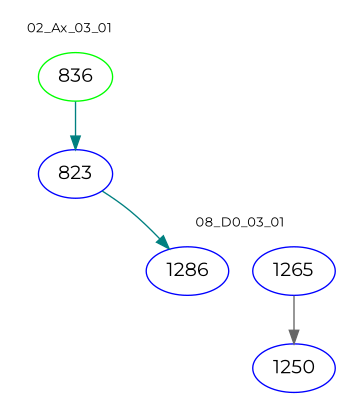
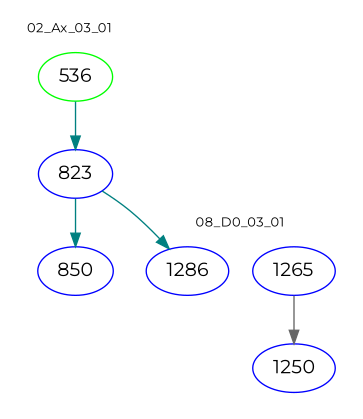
node "836": label "836" -> "536"
node "850": added
